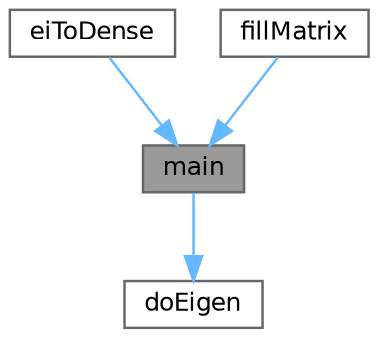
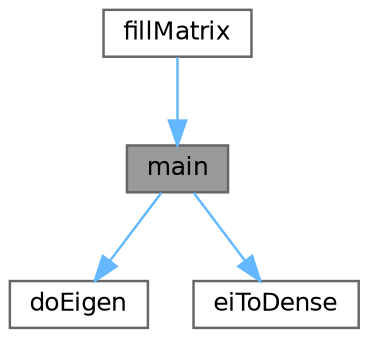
edge "eiToDense" -> "main": reversed
